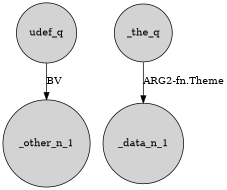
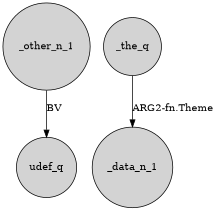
edge "udef_q" -> "_other_n_1": reversed
